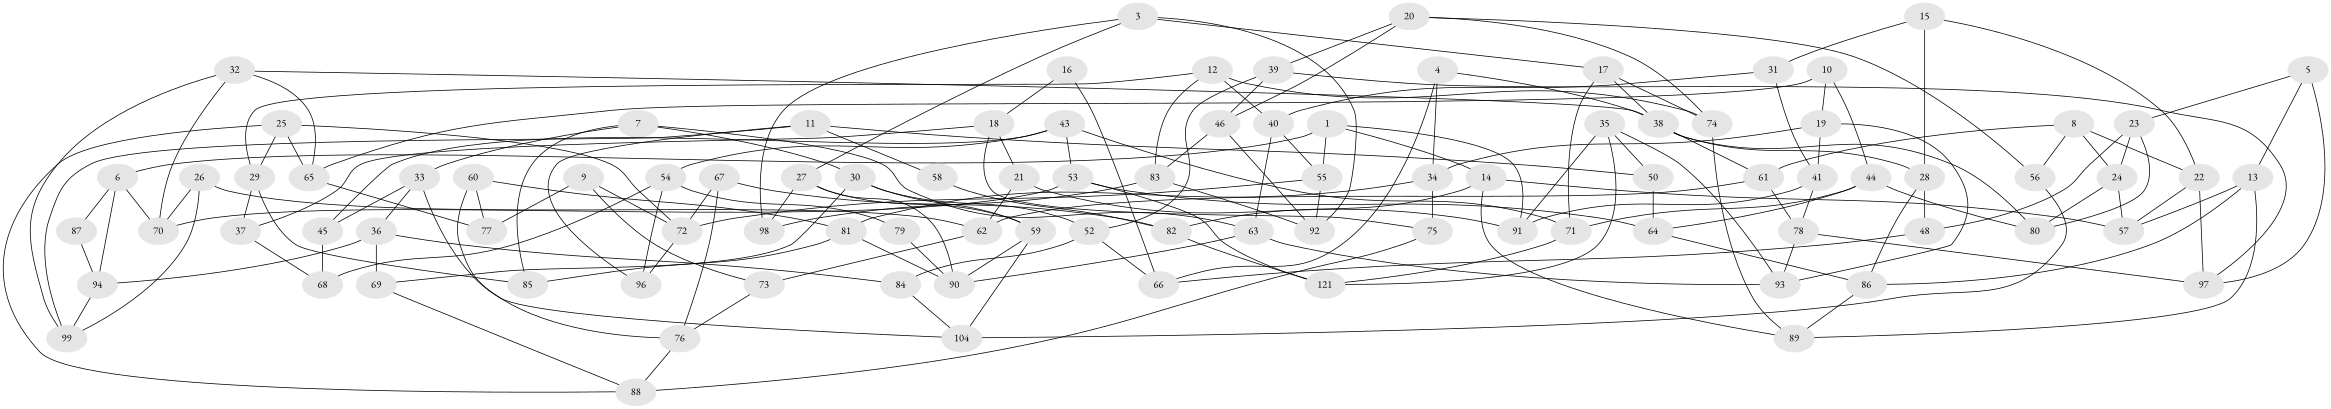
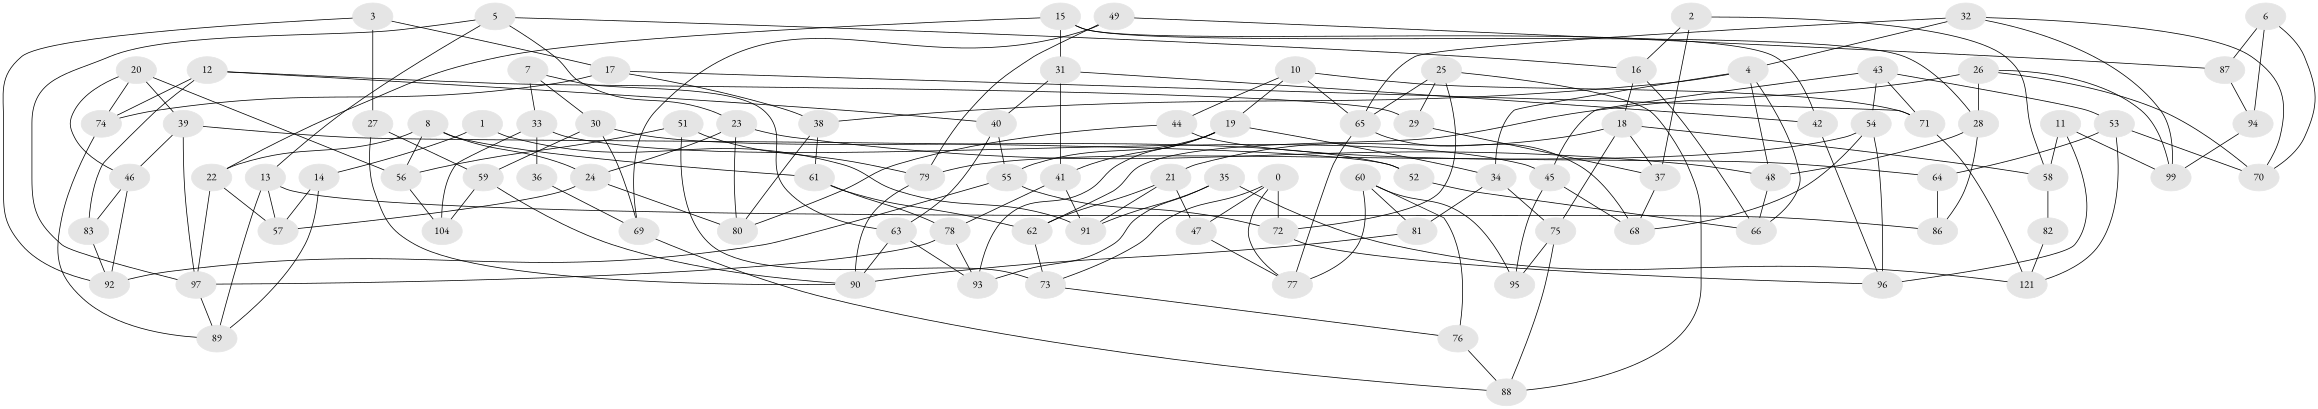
node "49": added
node "2": added
edge "5" -- "16": added
edge "32" -- "38": now "32" -- "4"
node "51": added
edge "4" -- "48": added
node "42": added
edge "18" -- "58": added
edge "1" -- "55": now "19" -- "55"
edge "38" -- "28": now "26" -- "28"
edge "1" -- "6": removed
edge "65" -- "68": added
node "9": label "9" -> "0"
node "67": removed
node "50": removed
edge "14" -- "82": removed
edge "44" -- "71": now "10" -- "71"
node "98": removed
node "47": added
edge "36" -- "94": removed
node "85": removed
node "84": removed
node "95": added
edge "86" -- "89": now "97" -- "89"
